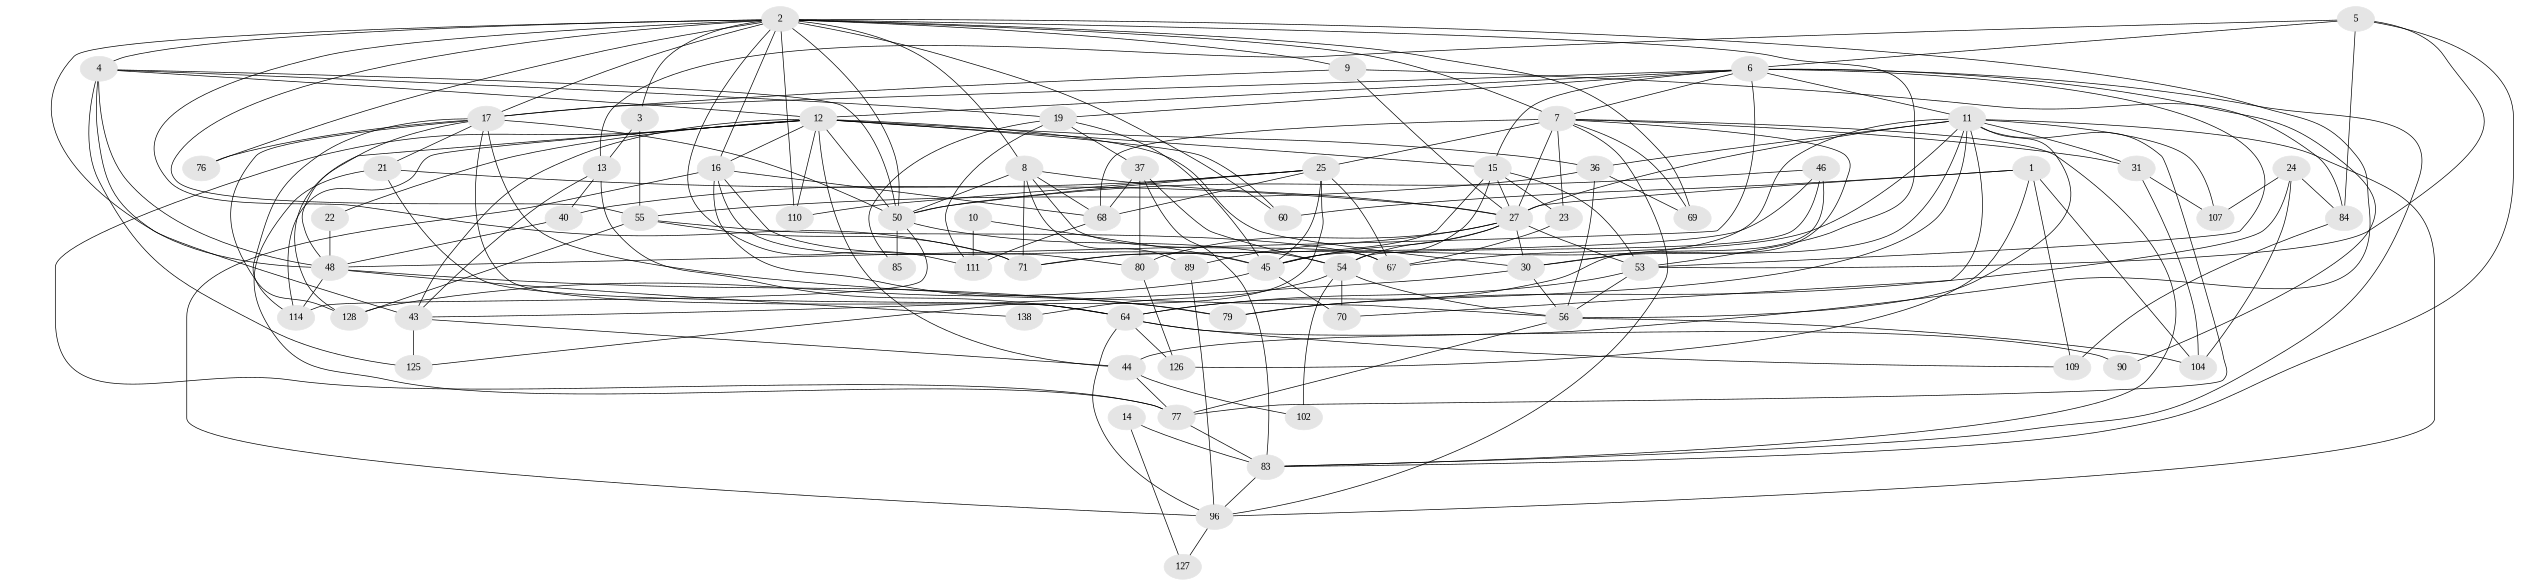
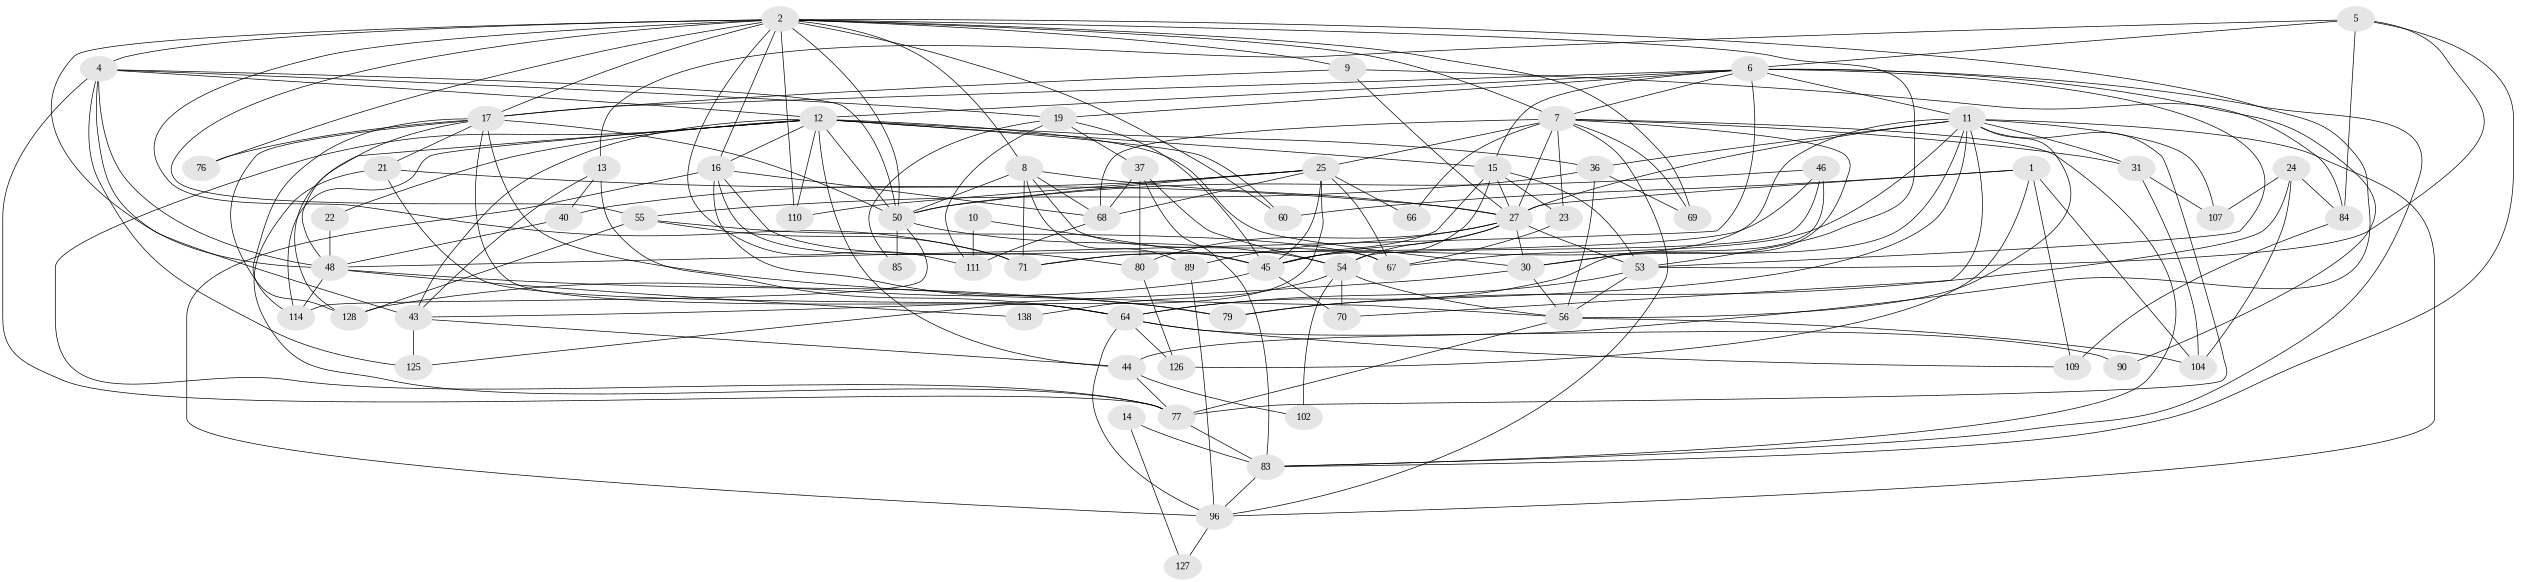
node "3": removed
node "66": added
edge "4" -- "77": added
